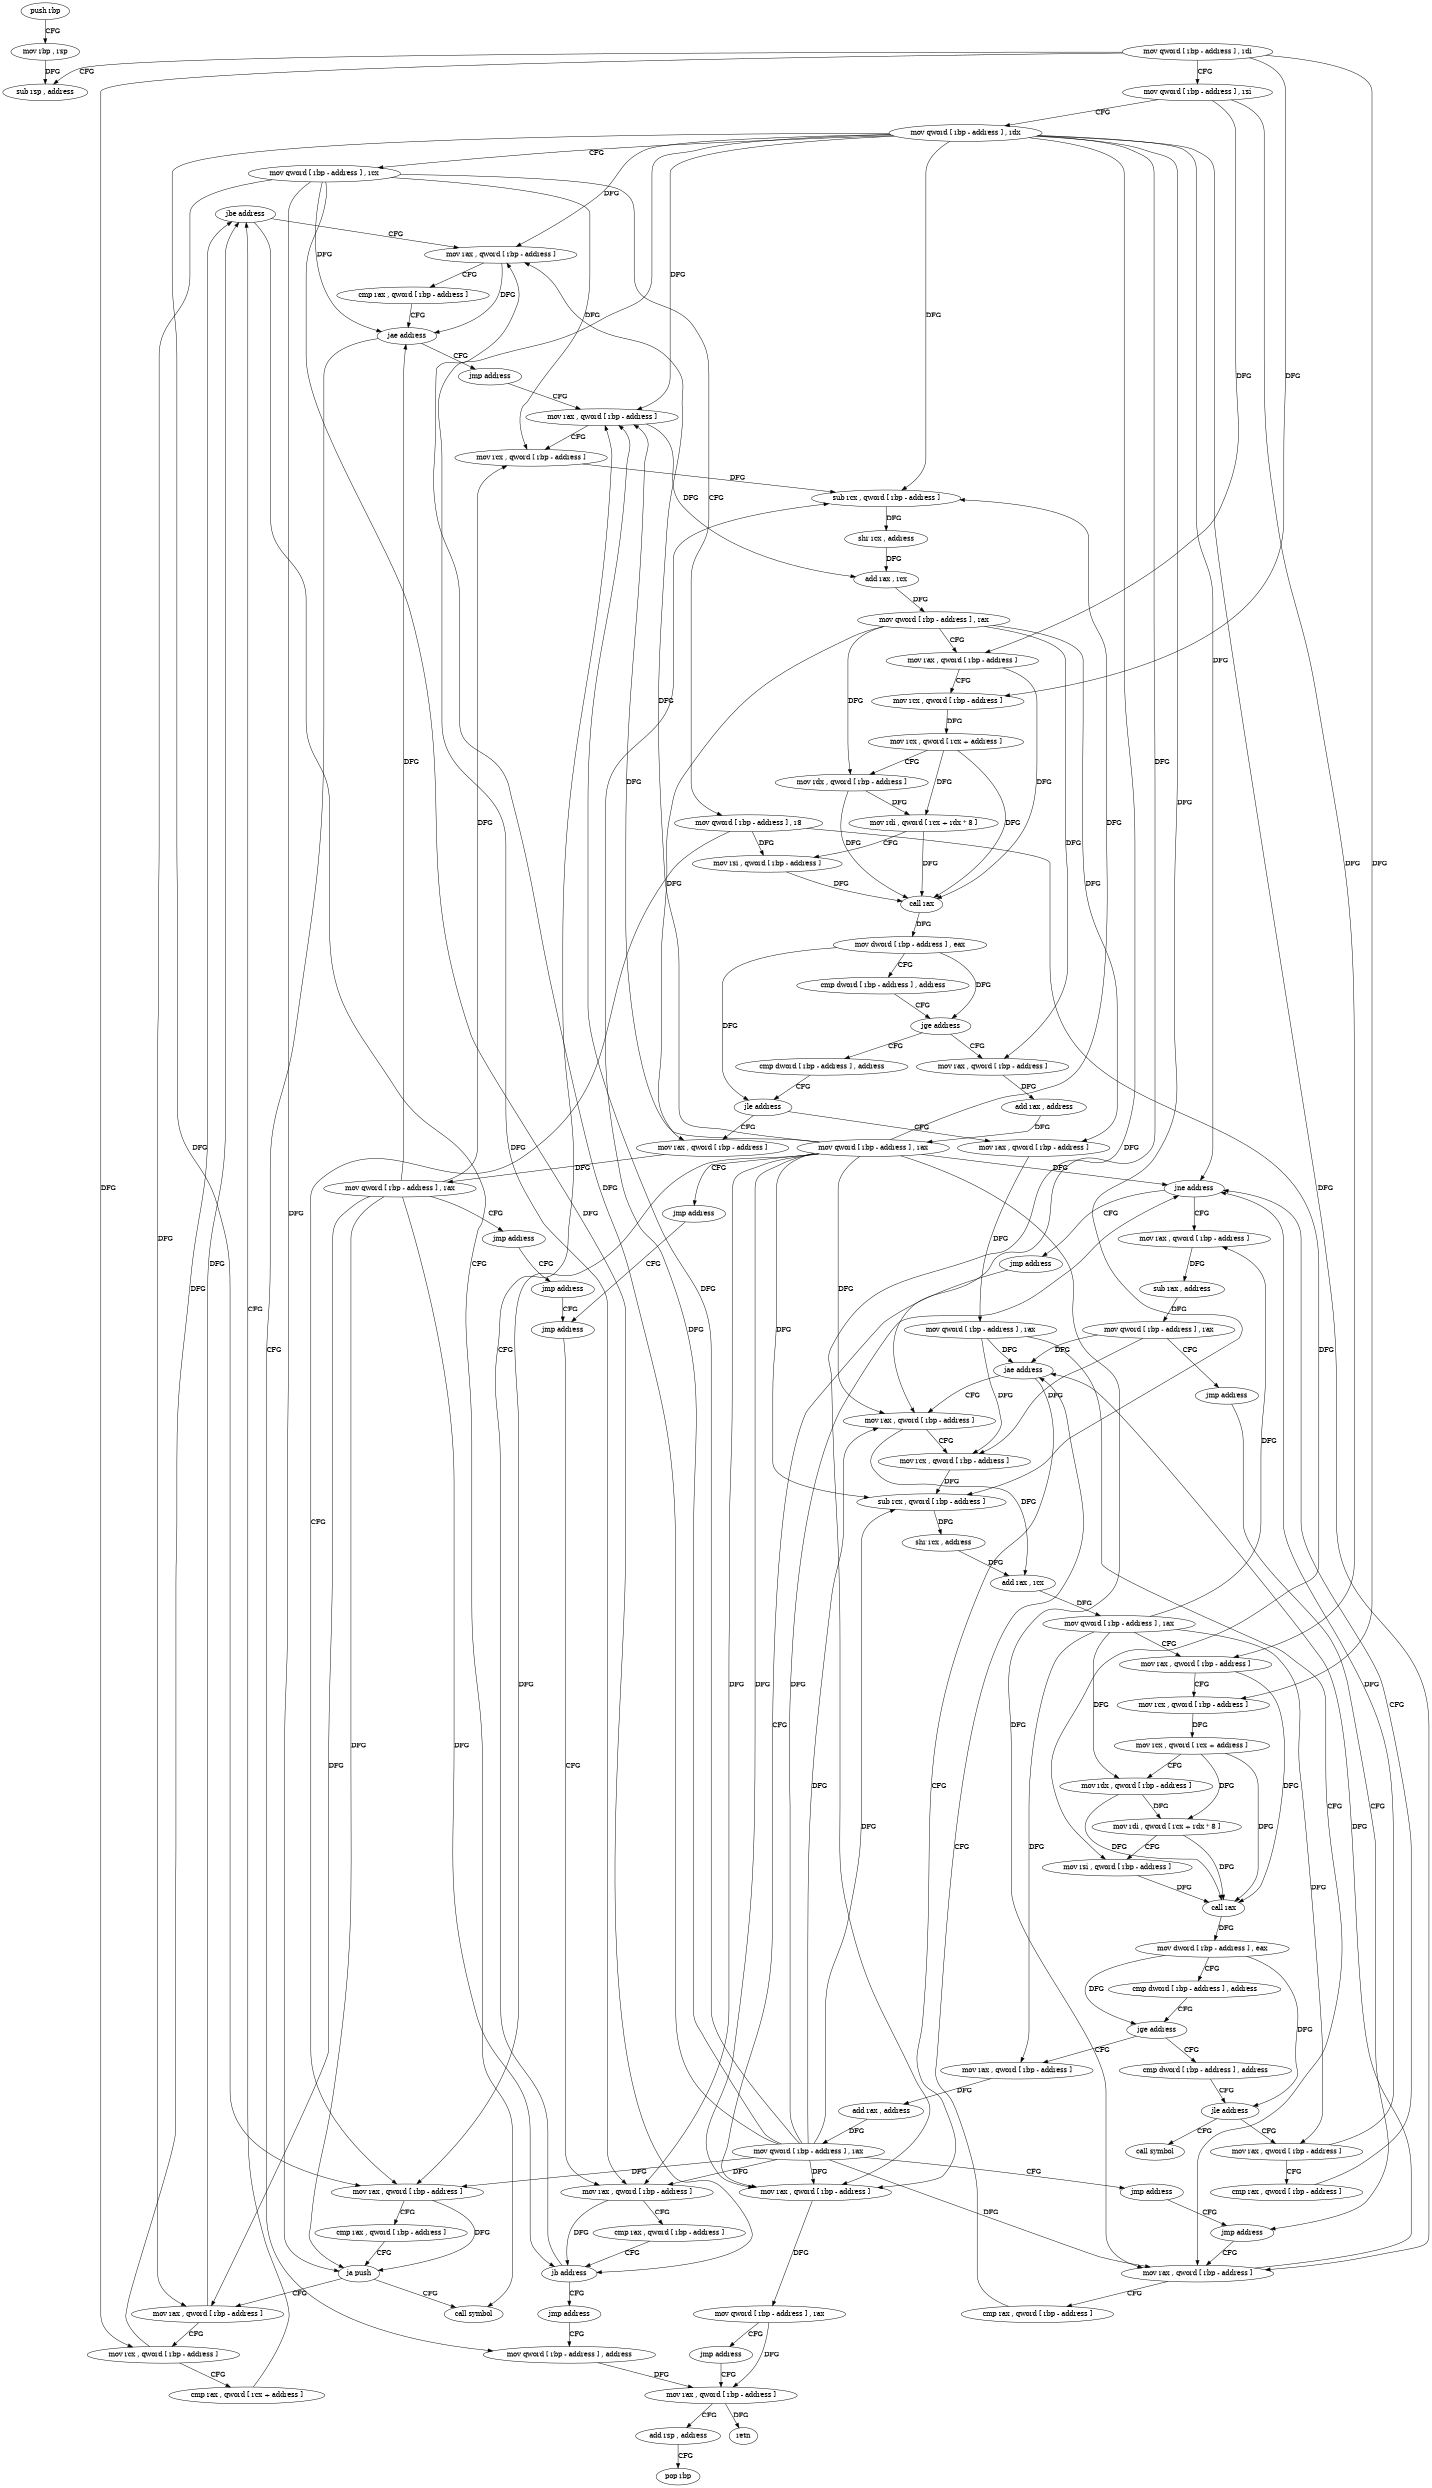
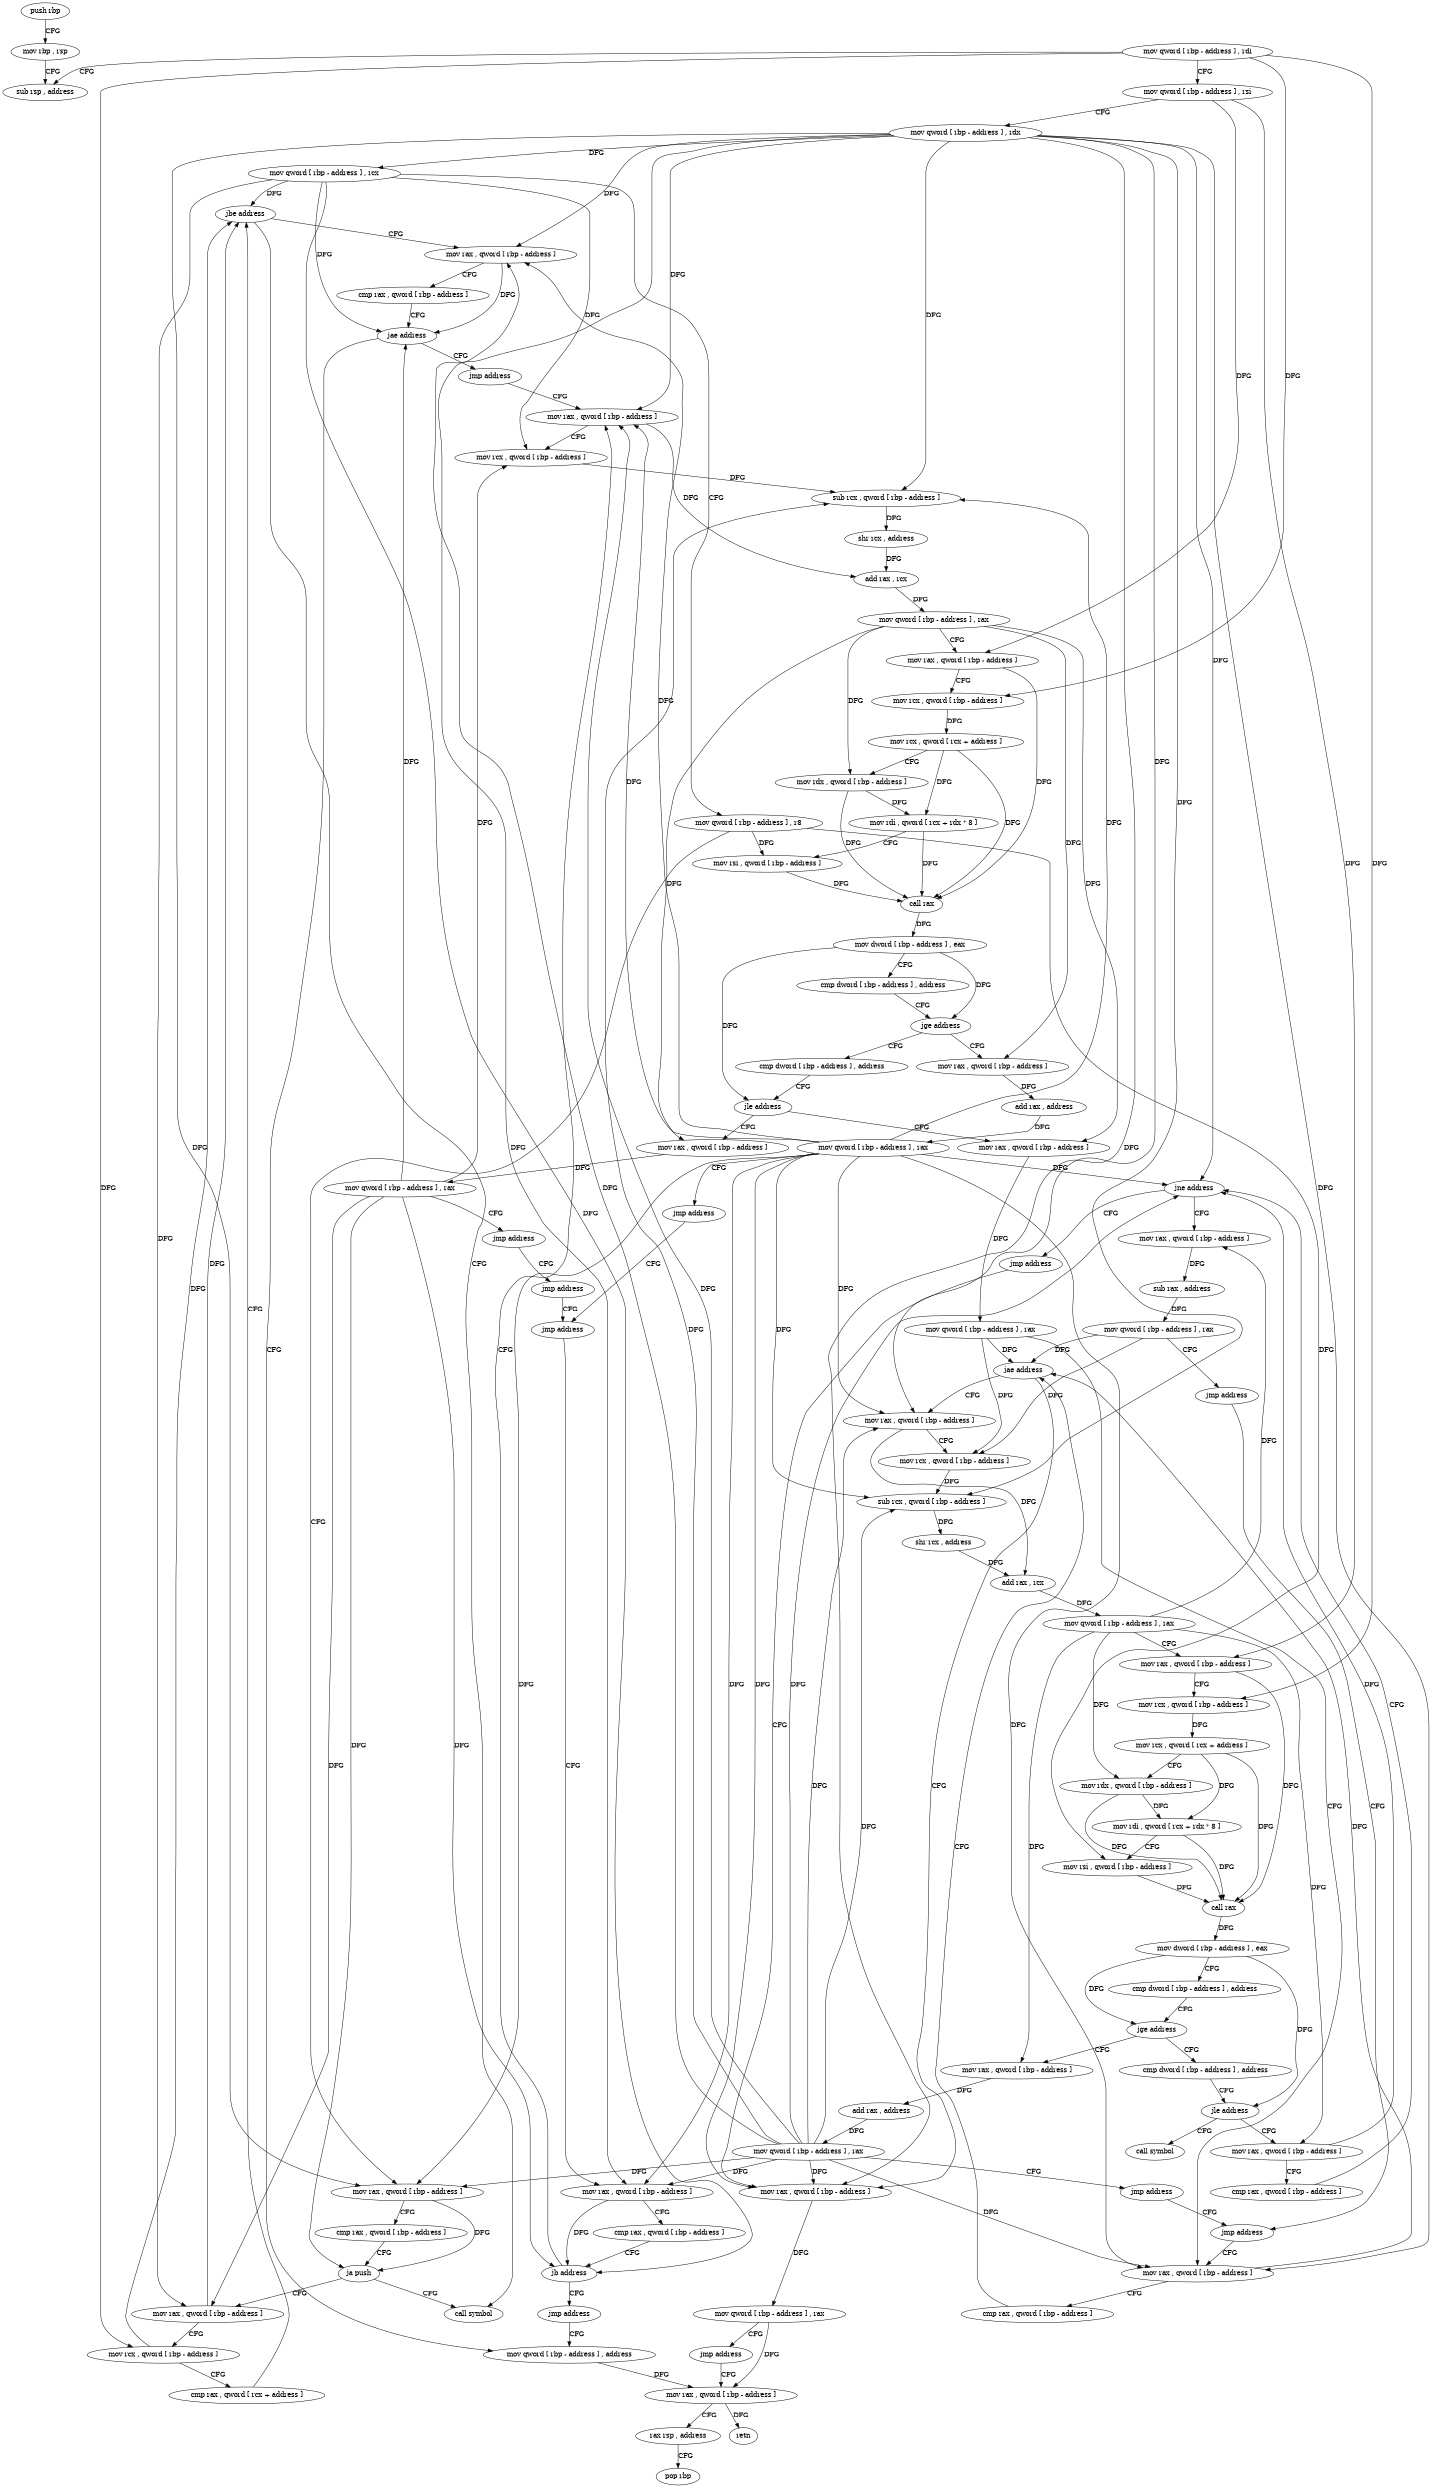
edge "mov rbp , rsp" -> "sub rsp , address": label "DFG" -> "CFG"
edge "mov qword [ rbp - address ] , rdx" -> "mov qword [ rbp - address ] , rcx": label "CFG" -> "DFG"
edge "mov qword [ rbp - address ] , rcx" -> "ja push": now "mov qword [ rbp - address ] , rcx" -> "jbe address"
node "add rsp , address": label "add rsp , address" -> "rax rsp , address"
